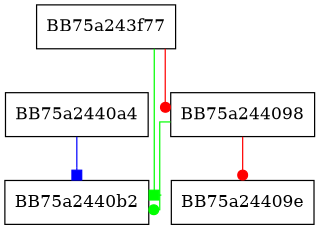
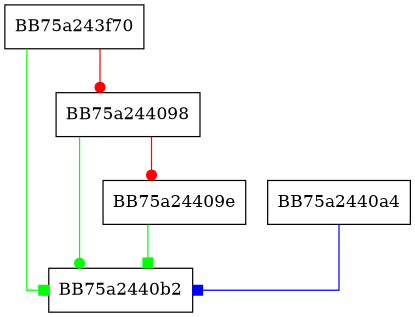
node "BB75a243f77": label "BB75a243f77" -> "BB75a243f70"
edge "BB75a24409e" -> "BB75a2440b2": added
